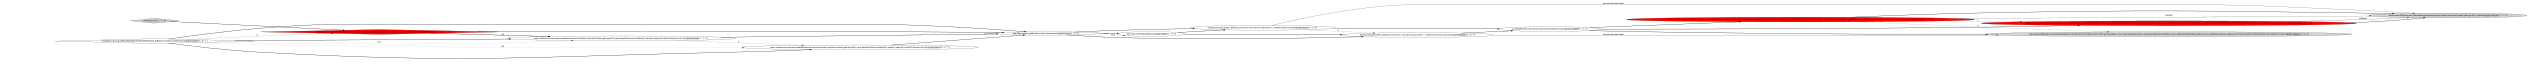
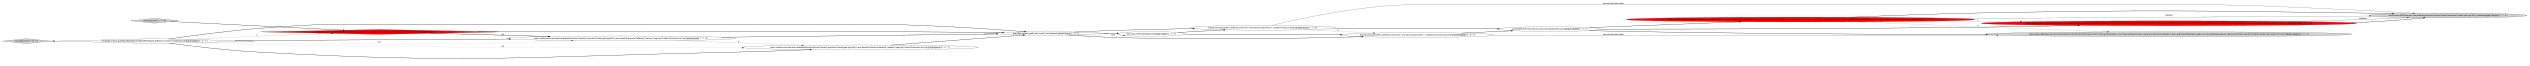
node "executeQuery0['1', '0', '0']": added
